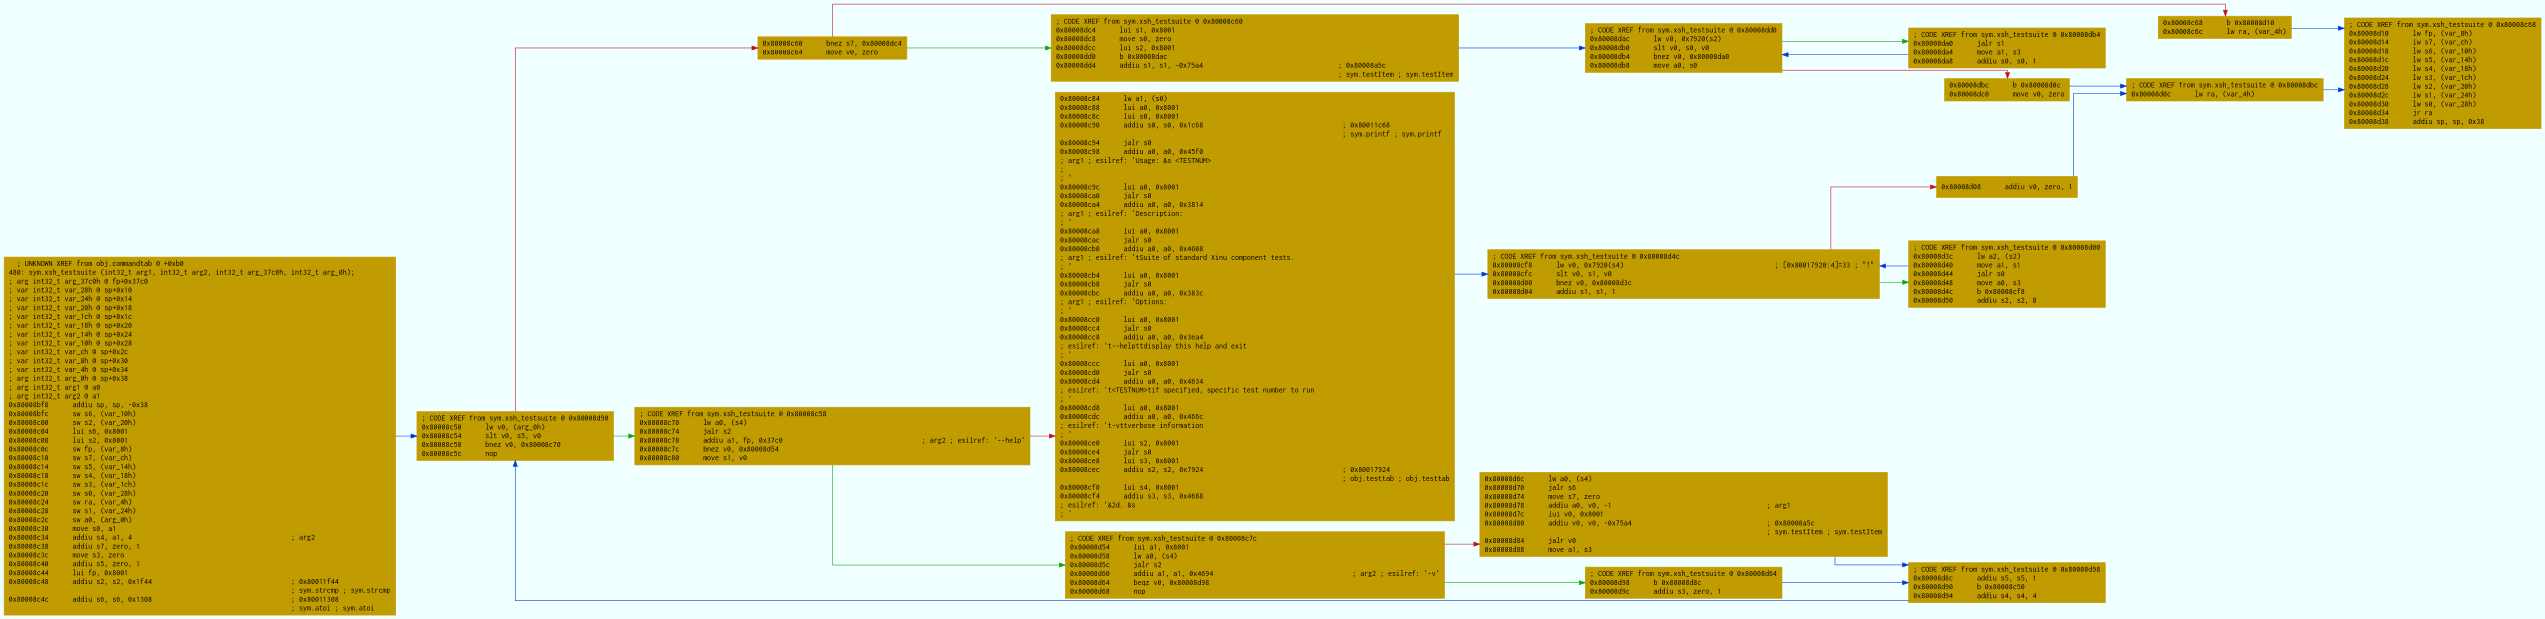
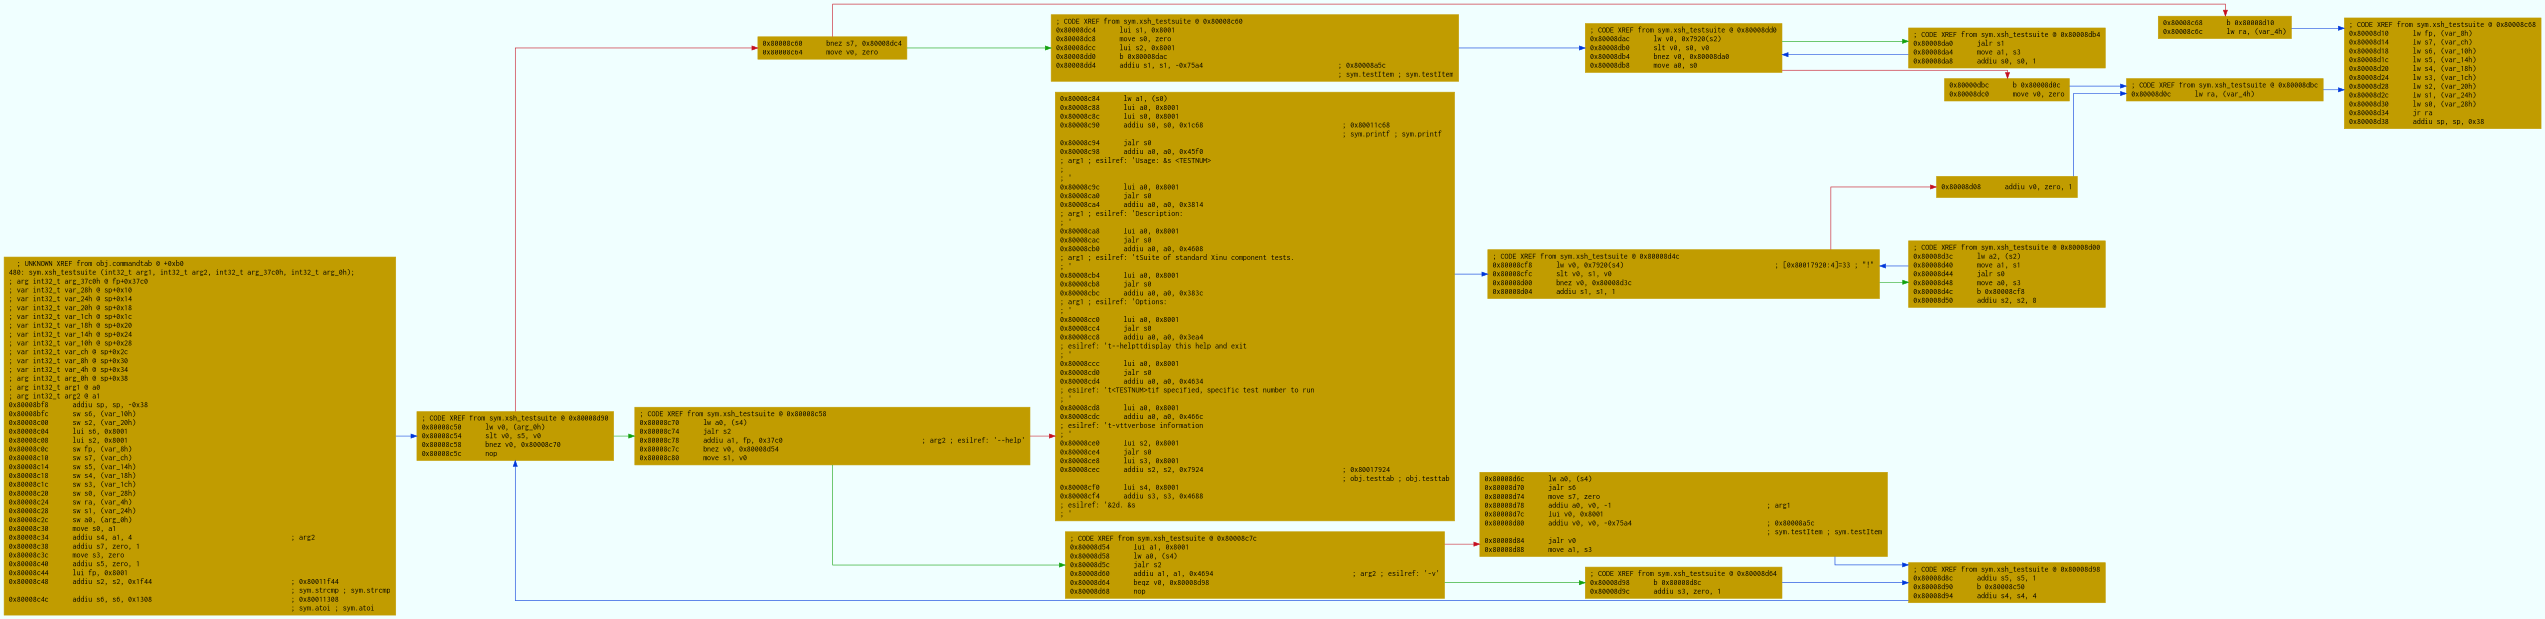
node "0x80008dbc      b 0x80008d0c 0x80008dc0      move v0, zero": label "0x80008dbc      b 0x80008d0c 0x80008dc0      move v0, zero" -> "0x80000dbc      b 0x80008d0c 0x80008dc0      move v0, zero"
